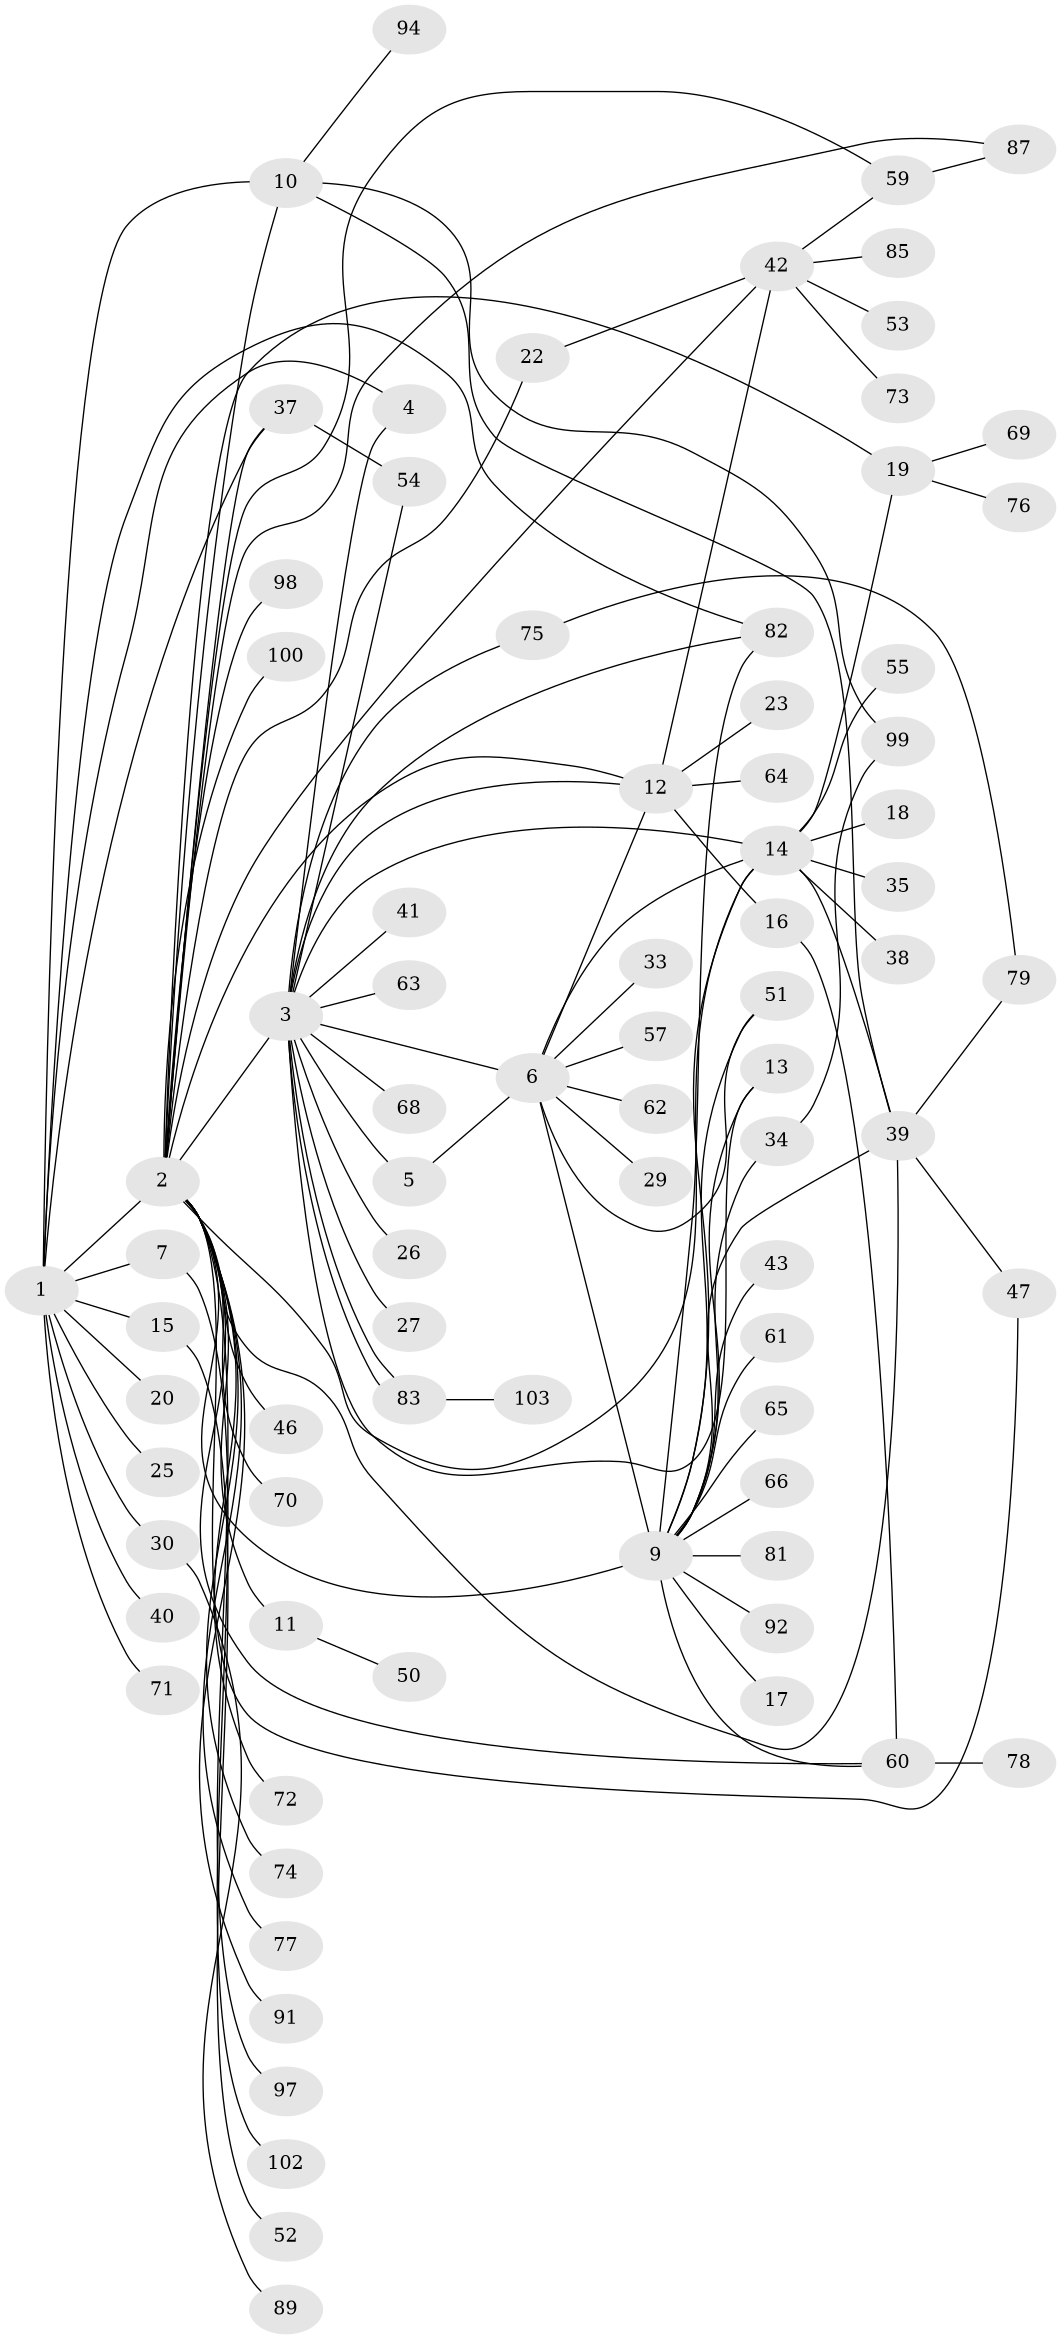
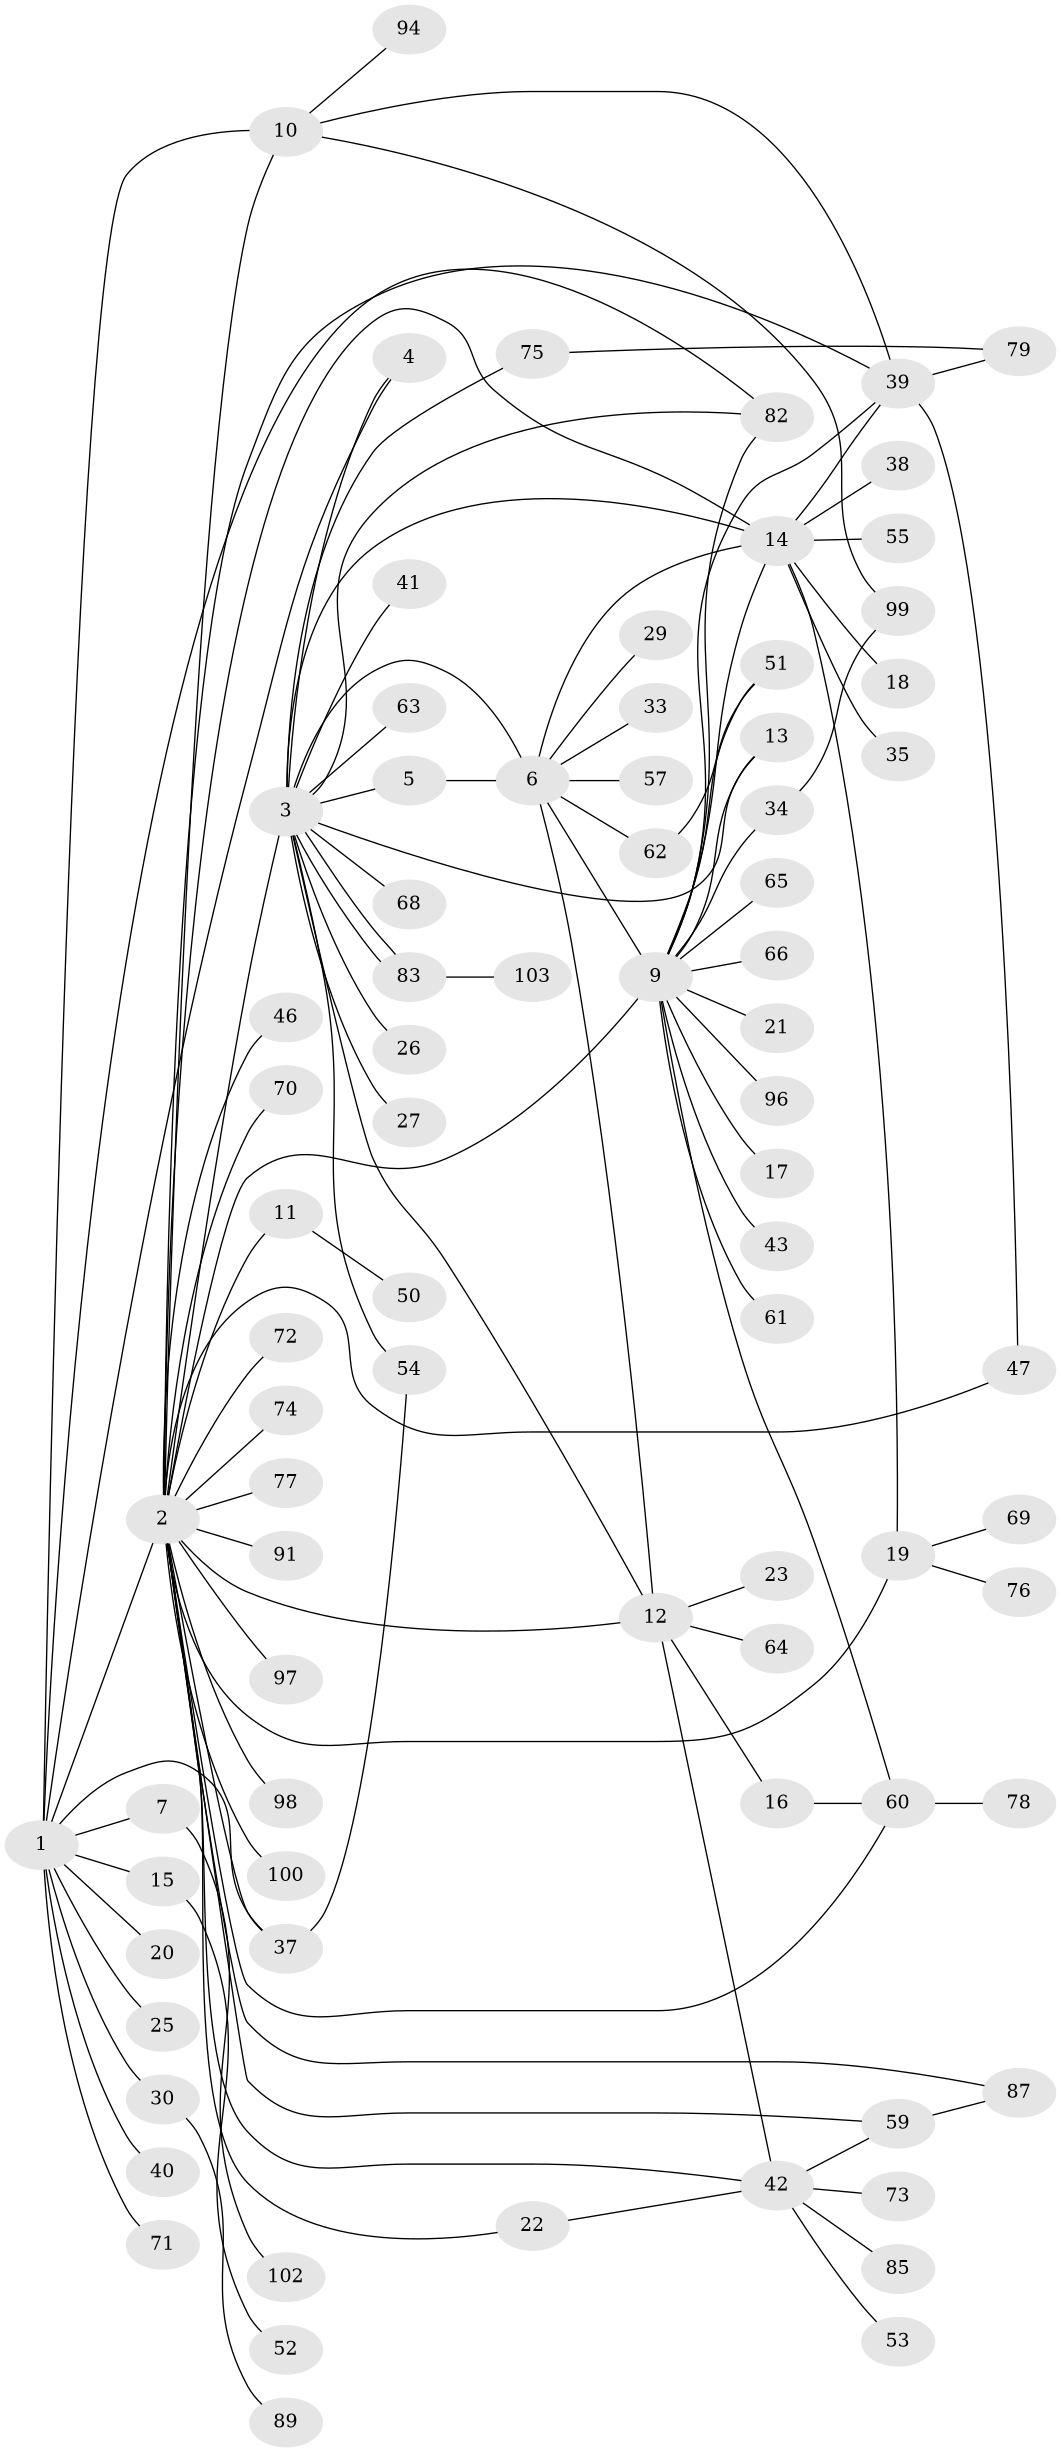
edge "51" -- "6": now "51" -- "62"
node "81": label "81" -> "21"
node "92": label "92" -> "96"
